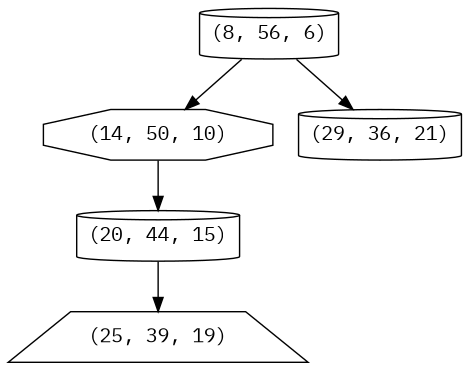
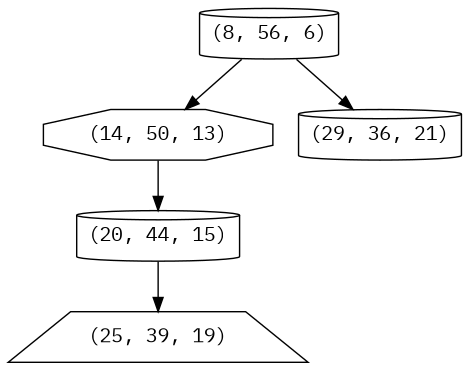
node "(14, 50, 10)": label "(14, 50, 10)" -> "(14, 50, 13)"
